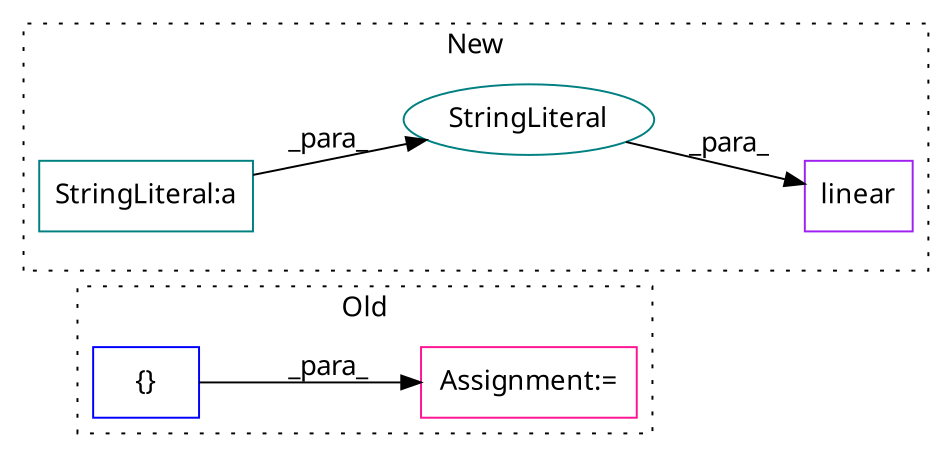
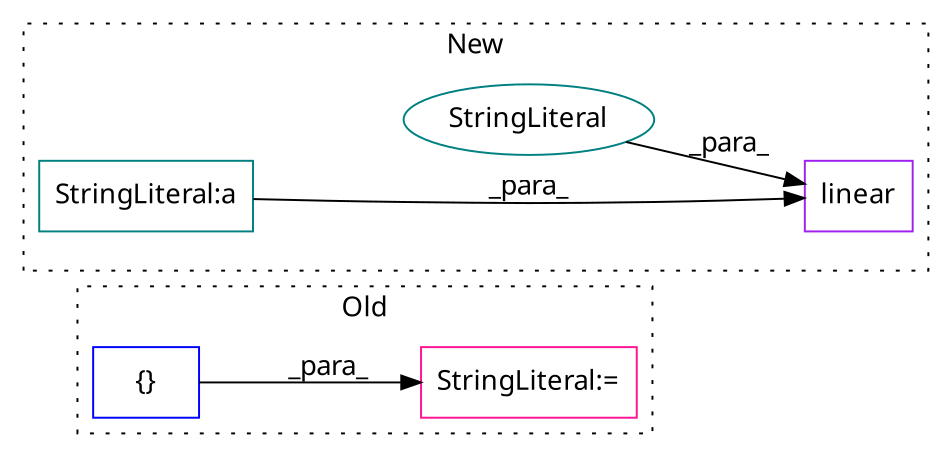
edge "StringLiteral:a" -> "StringLiteral": now "StringLiteral:a" -> "linear"
node "Assignment:=": label "Assignment:=" -> "StringLiteral:="
